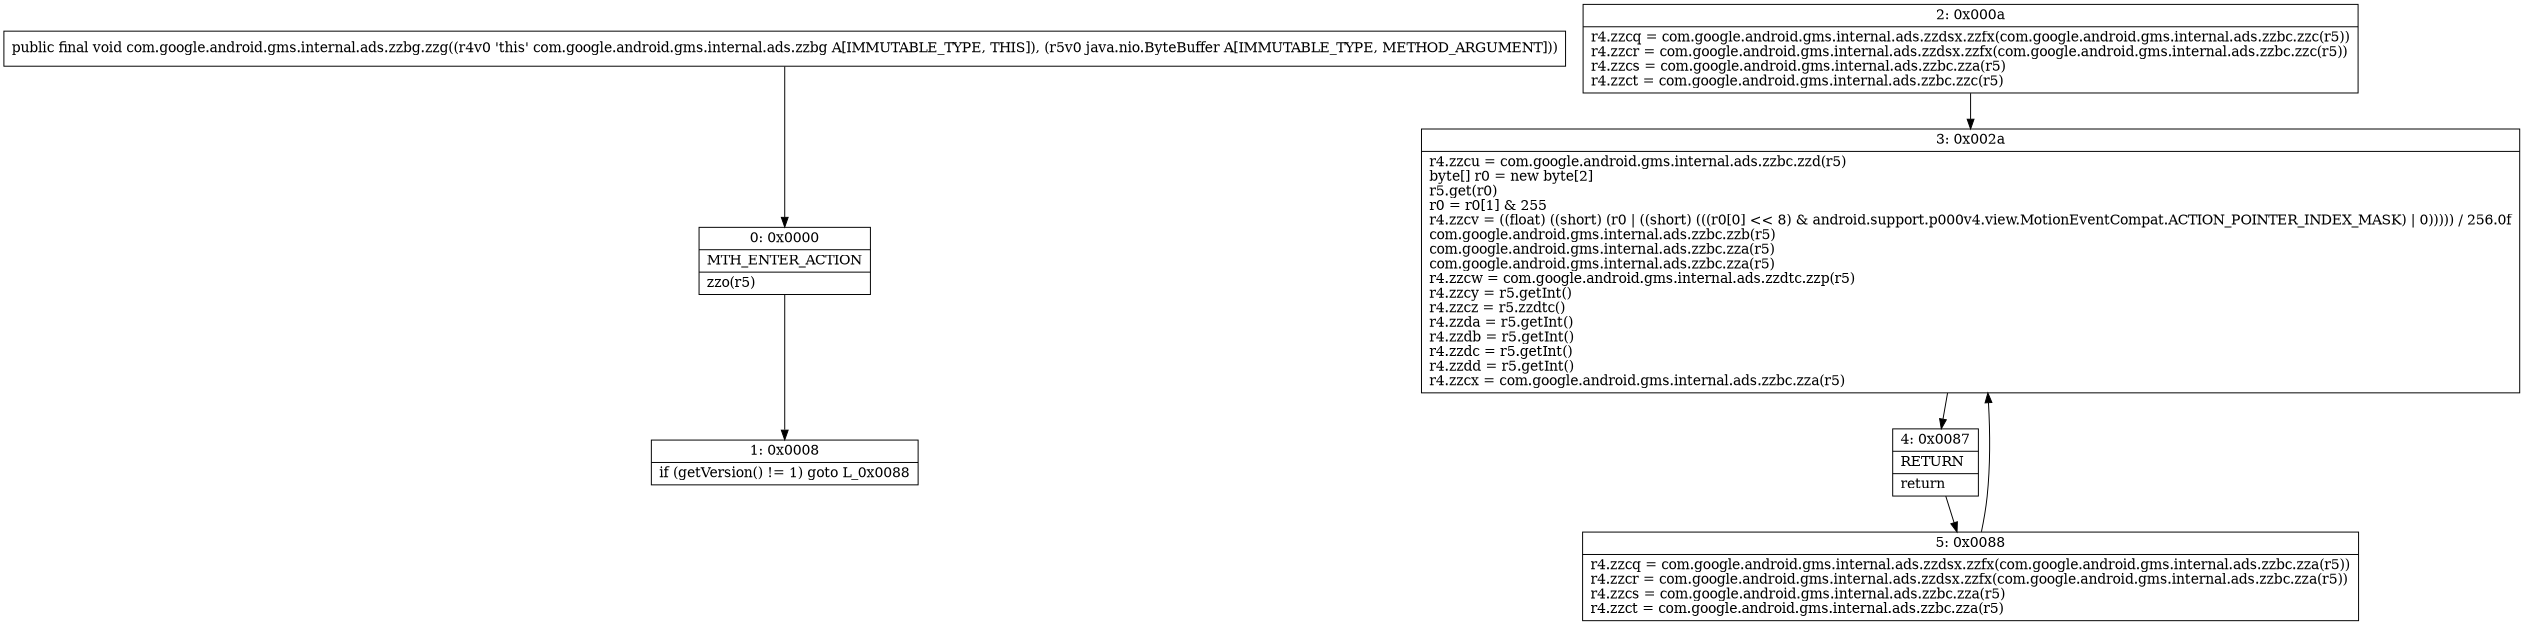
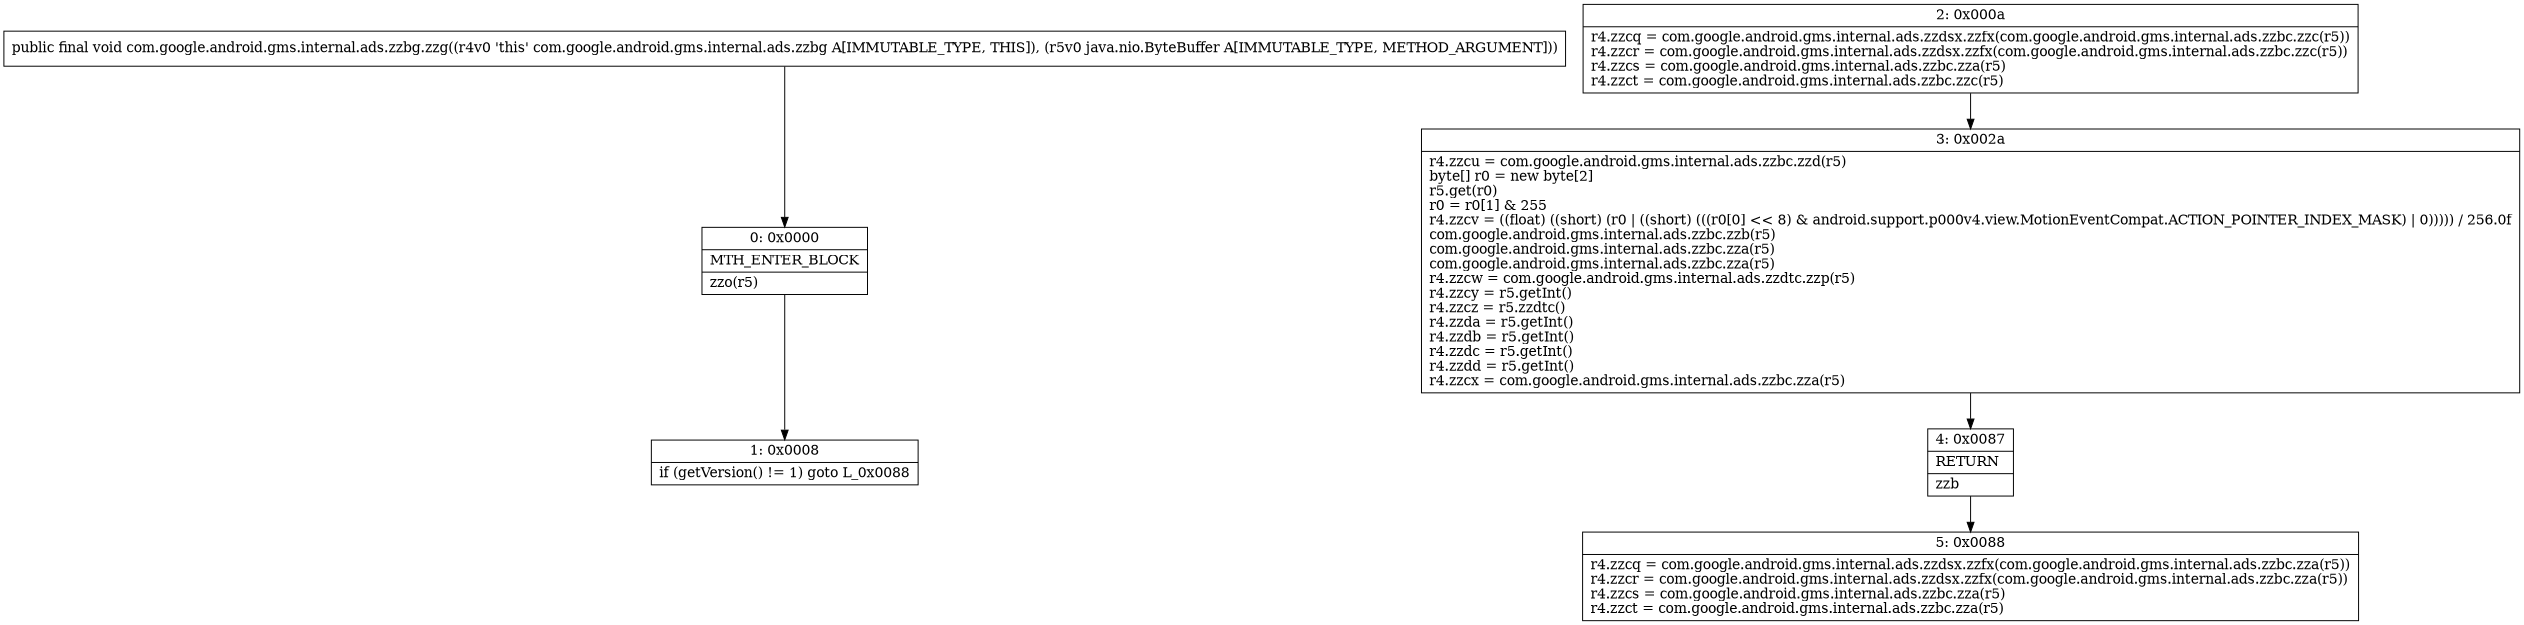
node "0: 0x0000": text "MTH_ENTER_ACTION" -> "MTH_ENTER_BLOCK"
edge "5: 0x0088" -> "3: 0x002a": removed
node "4: 0x0087": text "return" -> "zzb"
